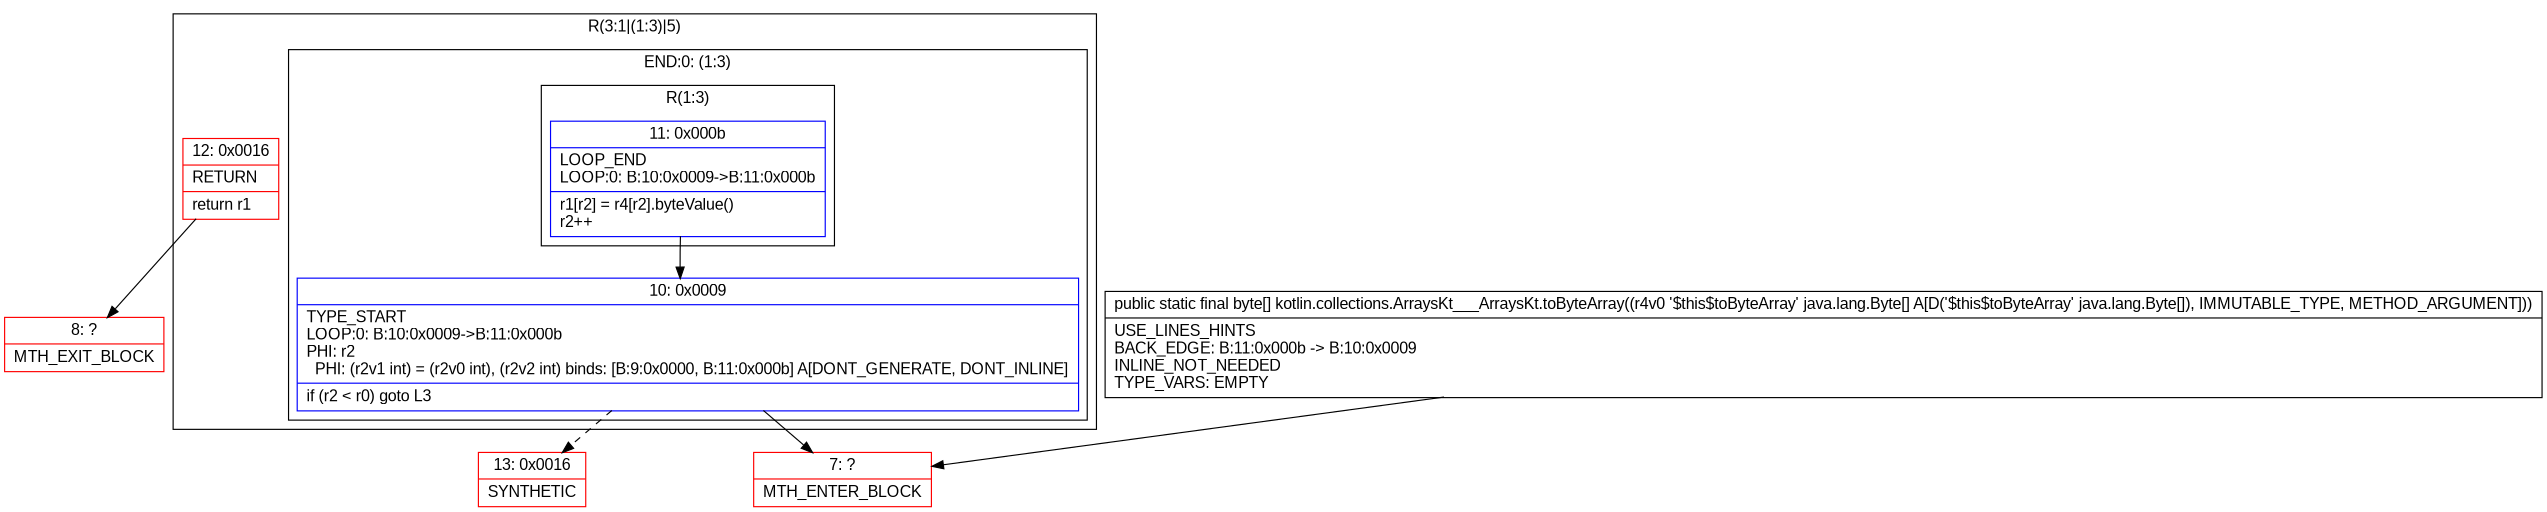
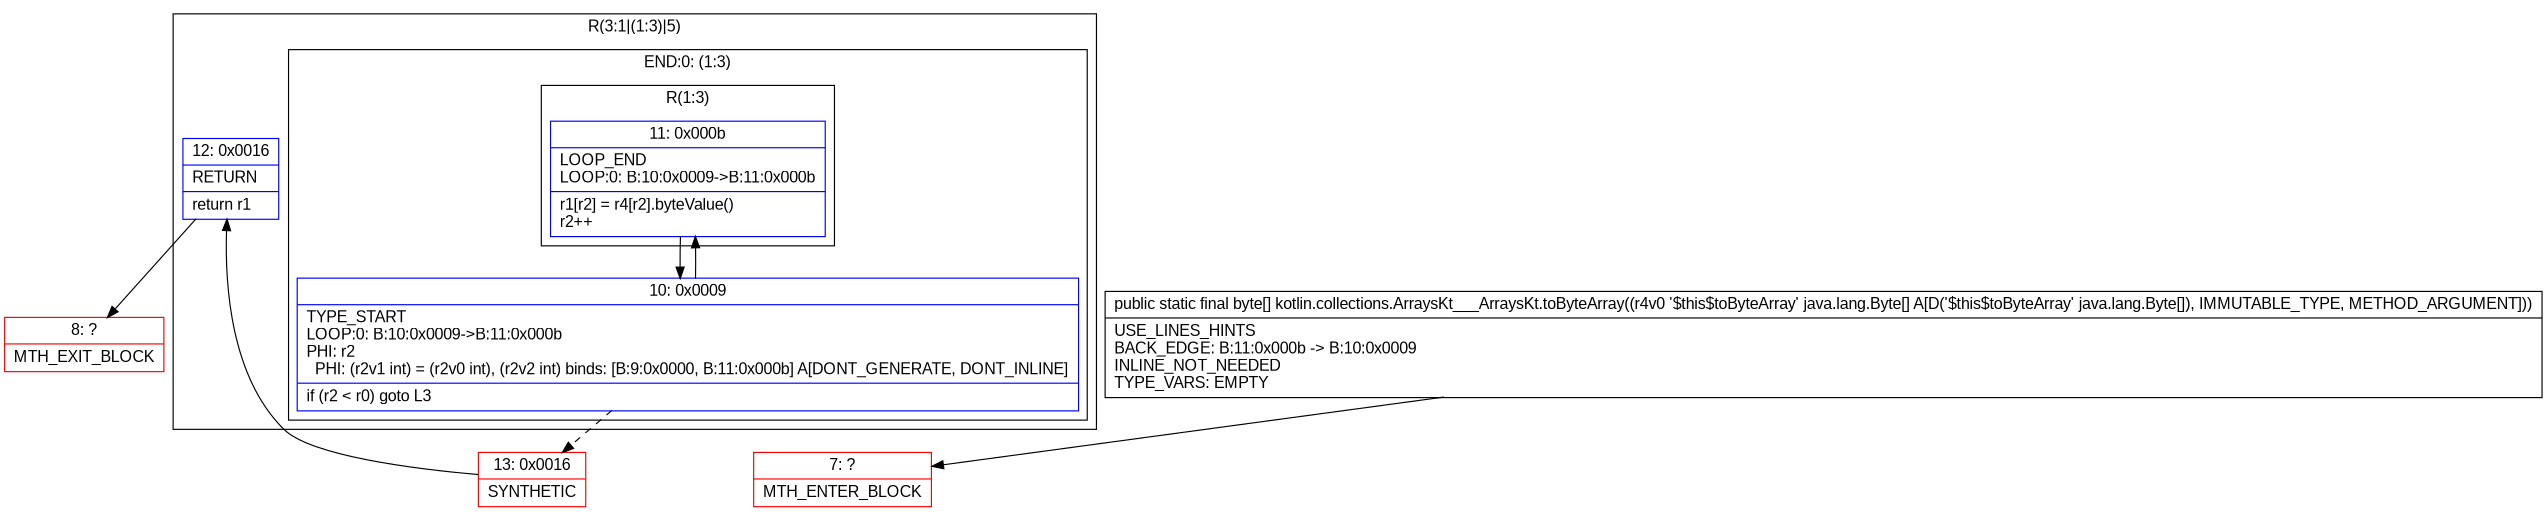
node "12: 0x0016": color red -> blue
edge "13: 0x0016" -> "12: 0x0016": added
edge "10: 0x0009" -> "7: ?": now "10: 0x0009" -> "11: 0x000b"
